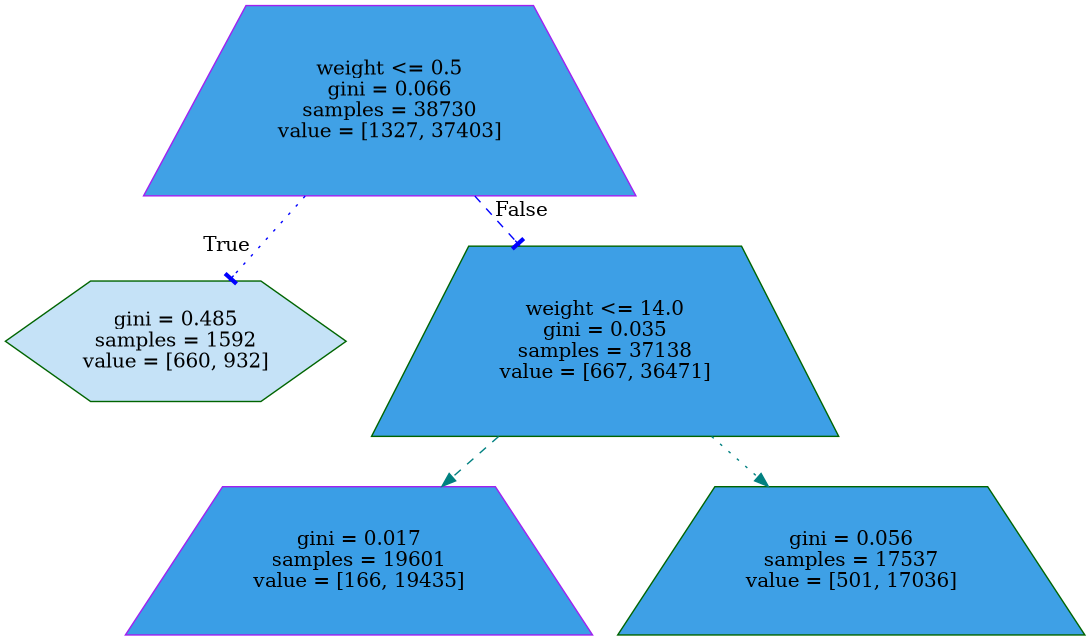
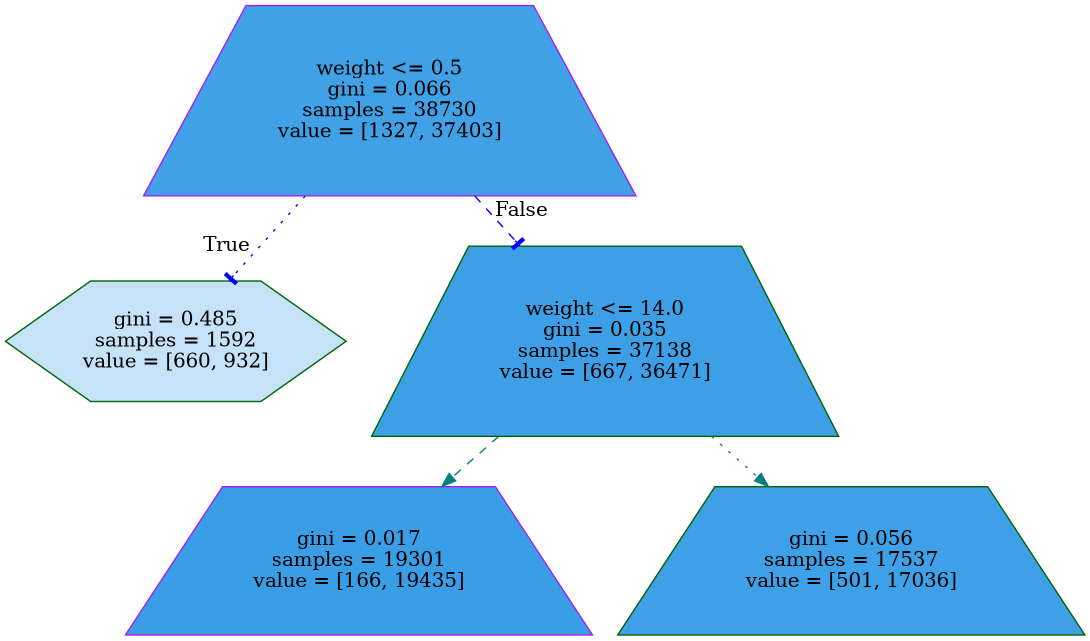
node "gini = 0.017 samples = 19601 value = [166, 19435]": label "gini = 0.017 samples = 19601 value = [166, 19435]" -> "gini = 0.017 samples = 19301 value = [166, 19435]"
